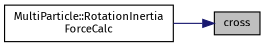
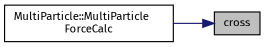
node "MultiParticle::RotationInertia ForceCalc": label "MultiParticle::RotationInertia ForceCalc" -> "MultiParticle::MultiParticle ForceCalc"
